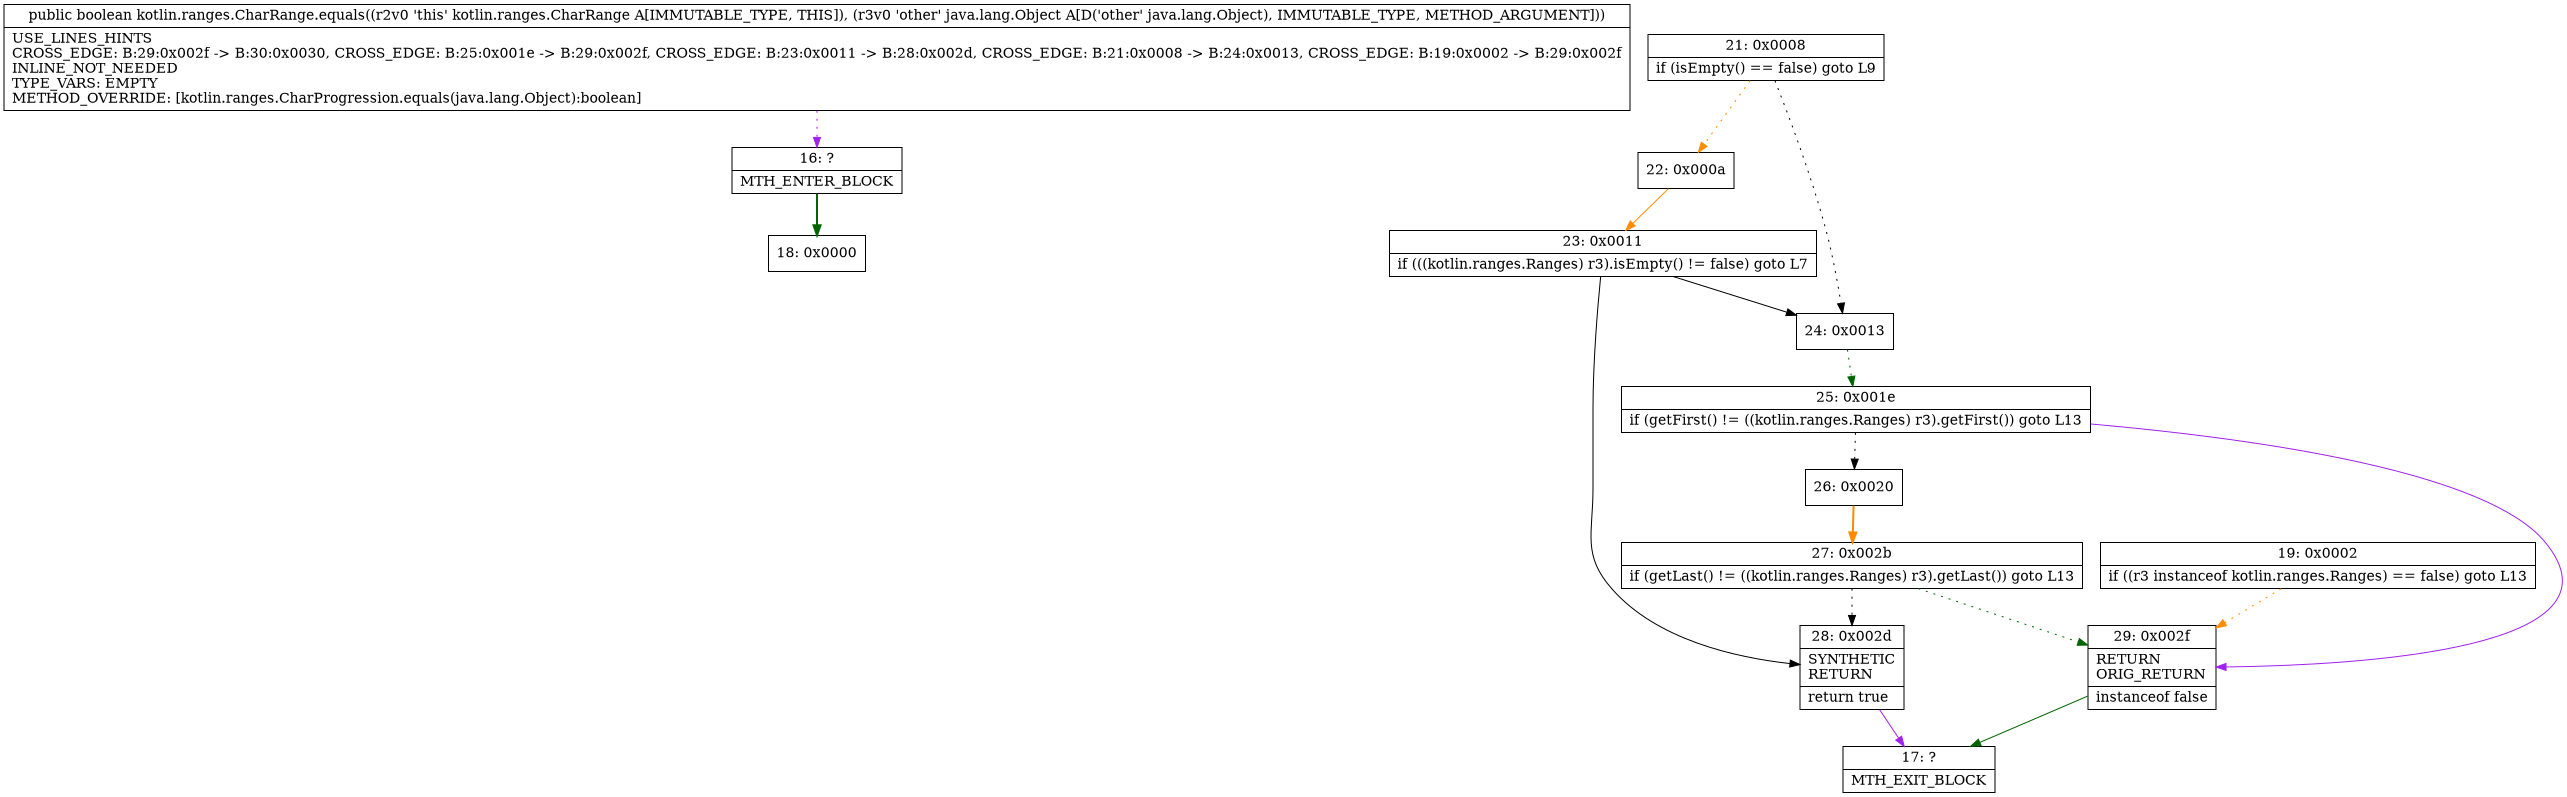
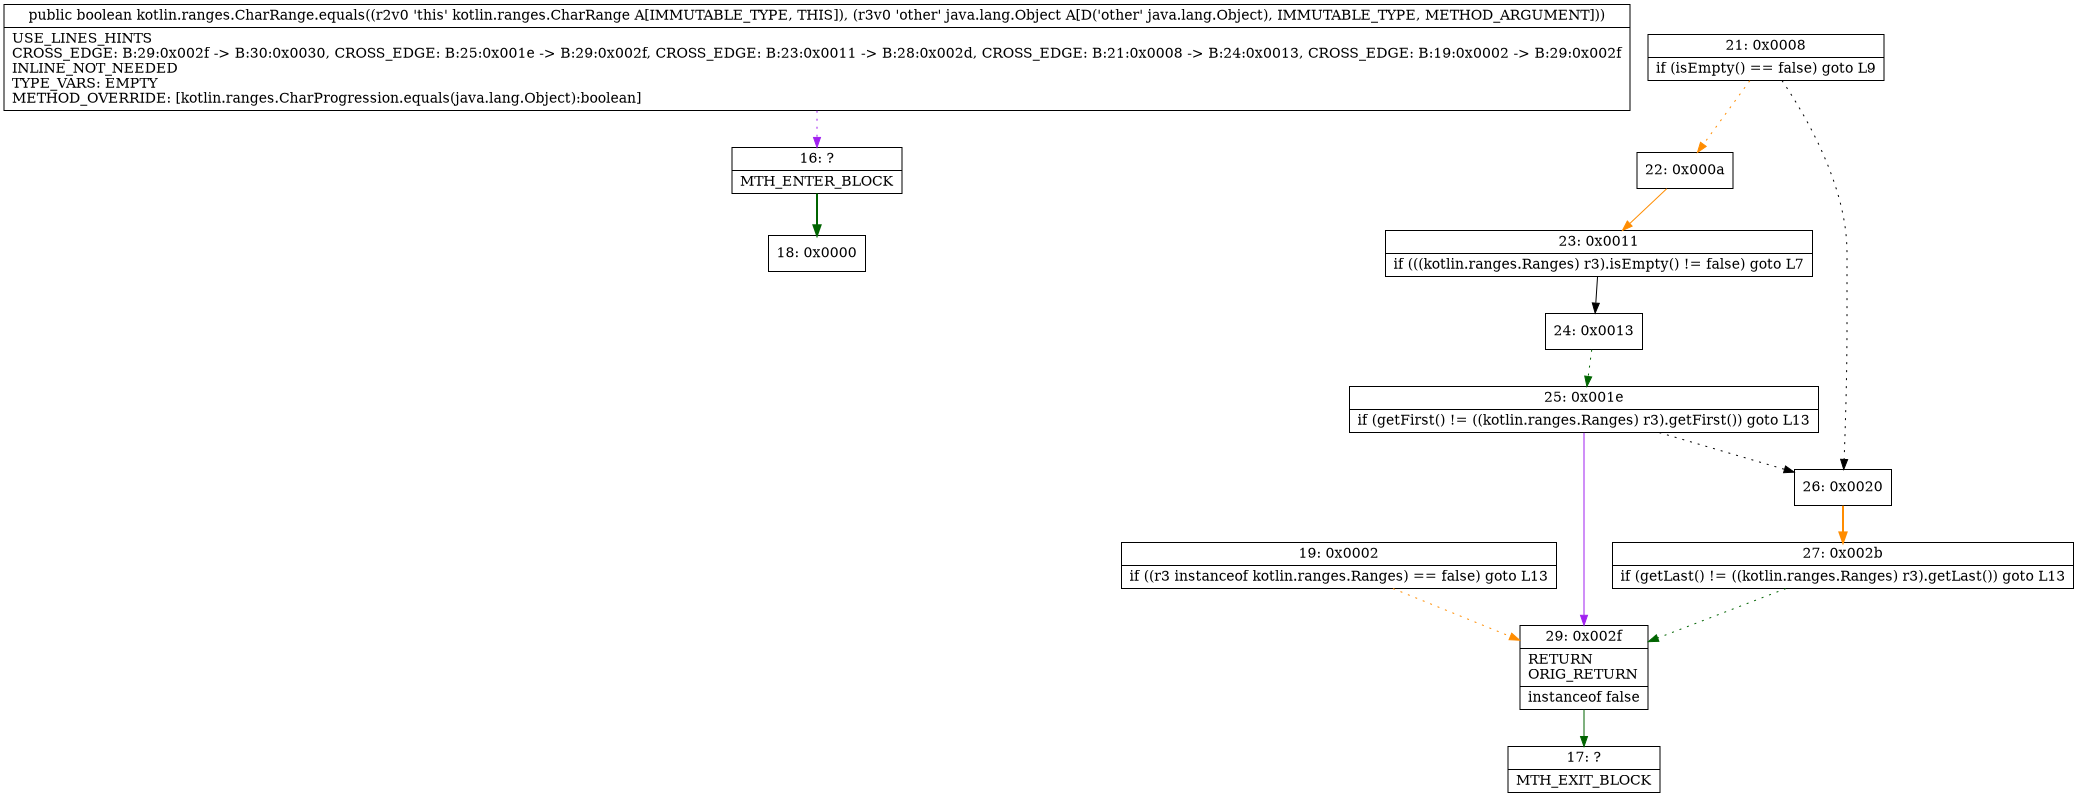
edge "21: 0x0008" -> "24: 0x0013": now "21: 0x0008" -> "26: 0x0020"
node "28: 0x002d": removed
